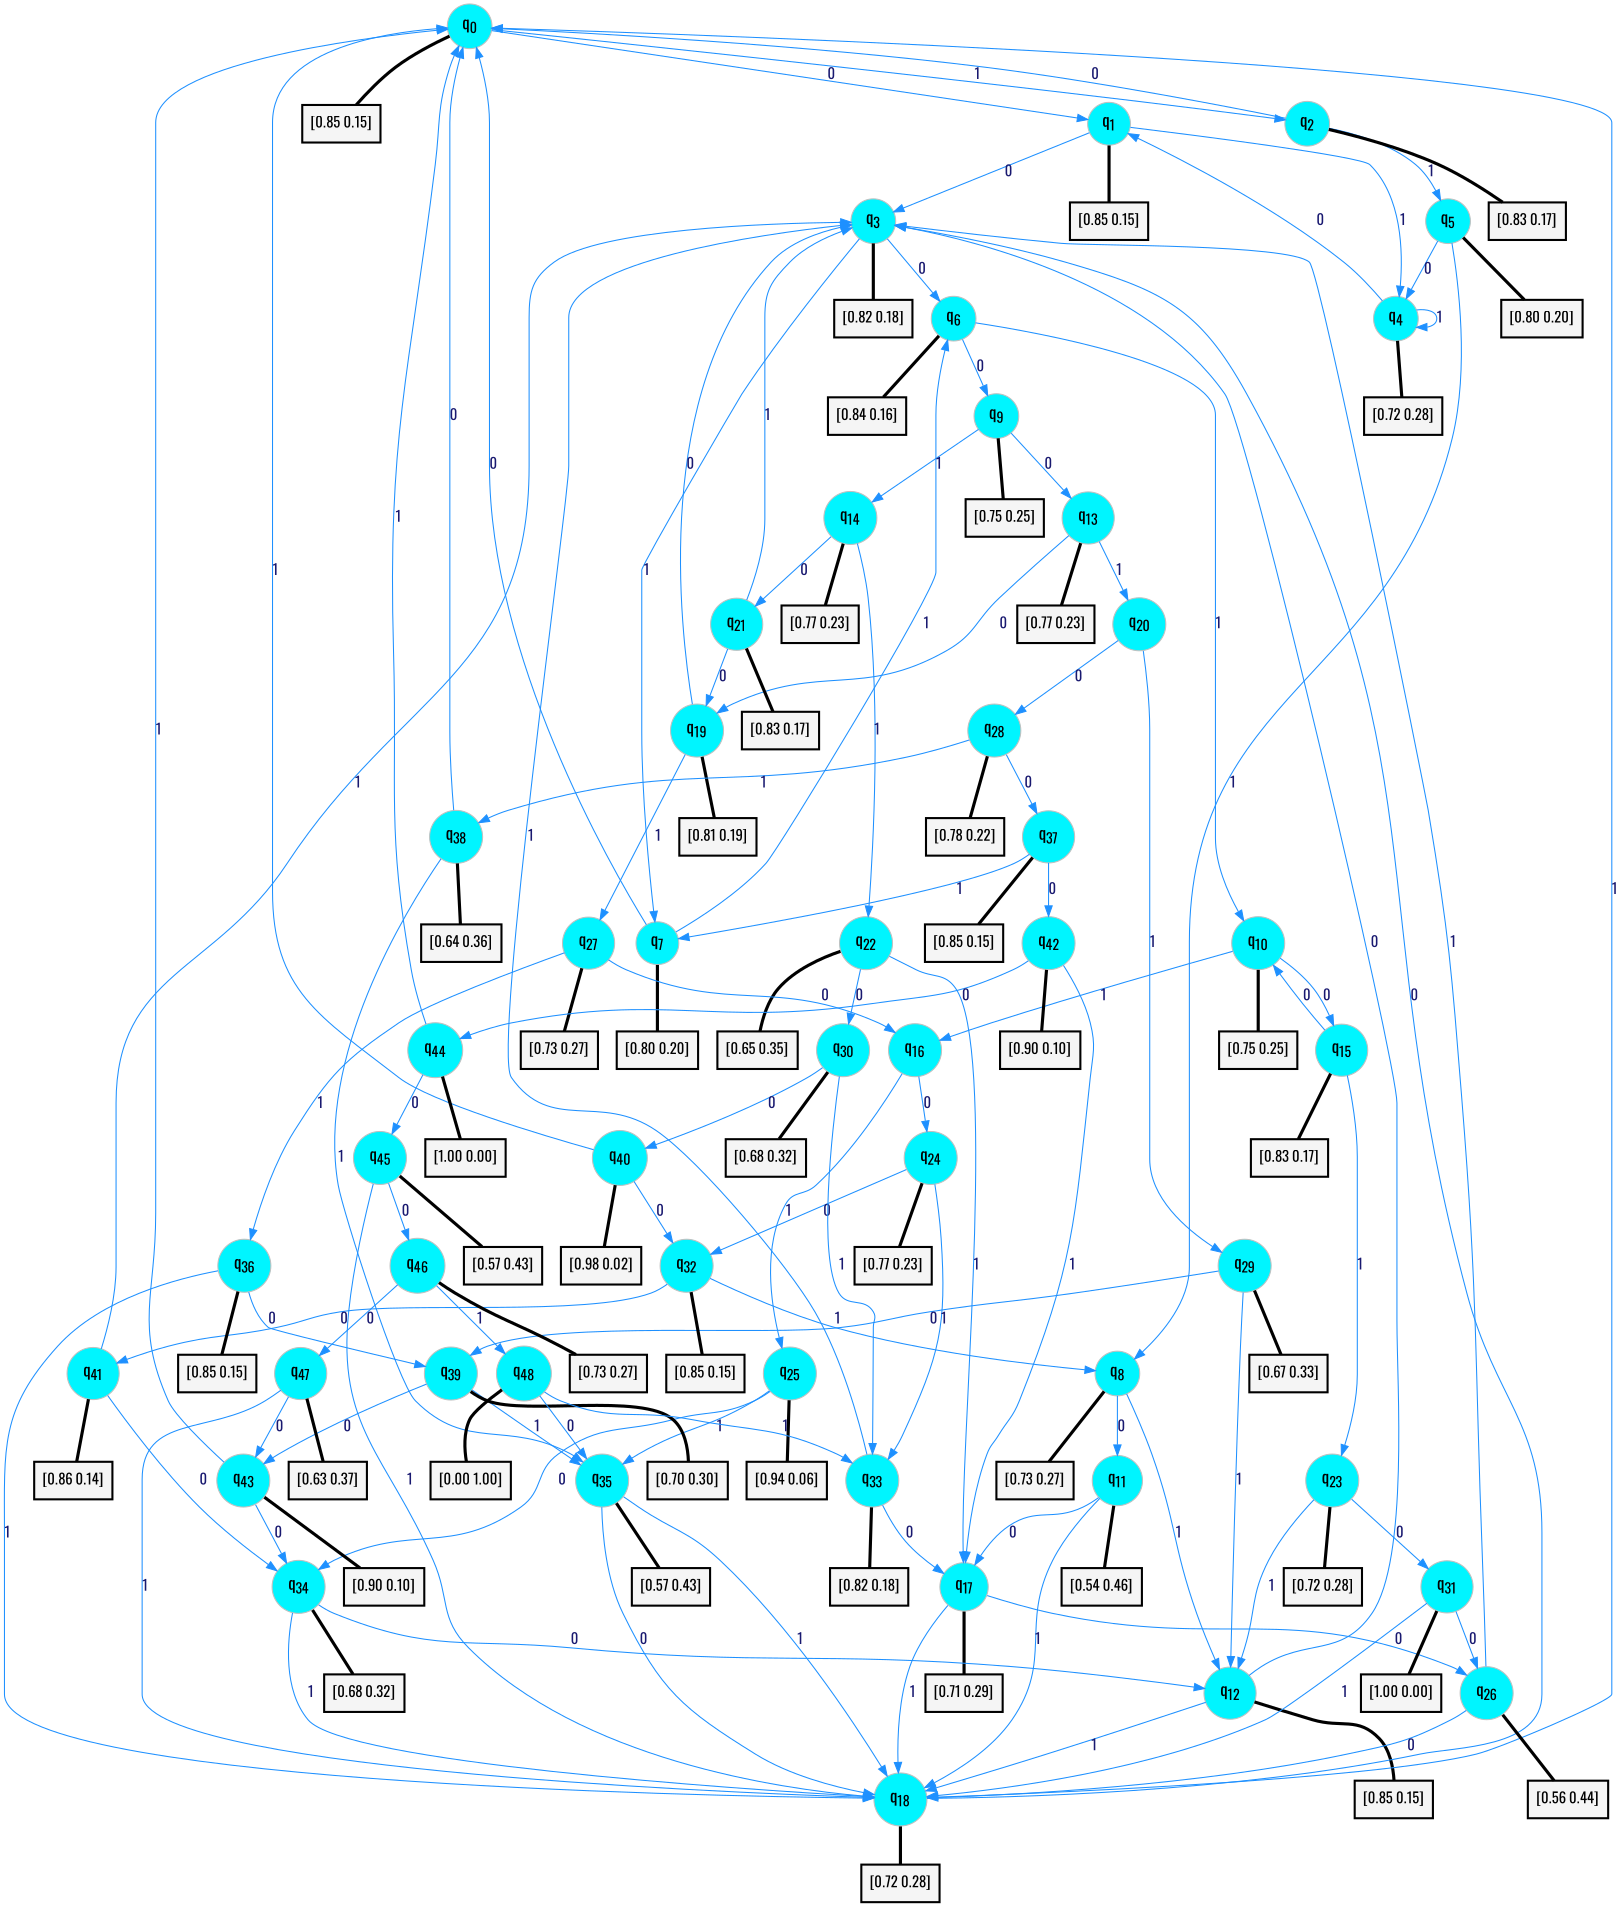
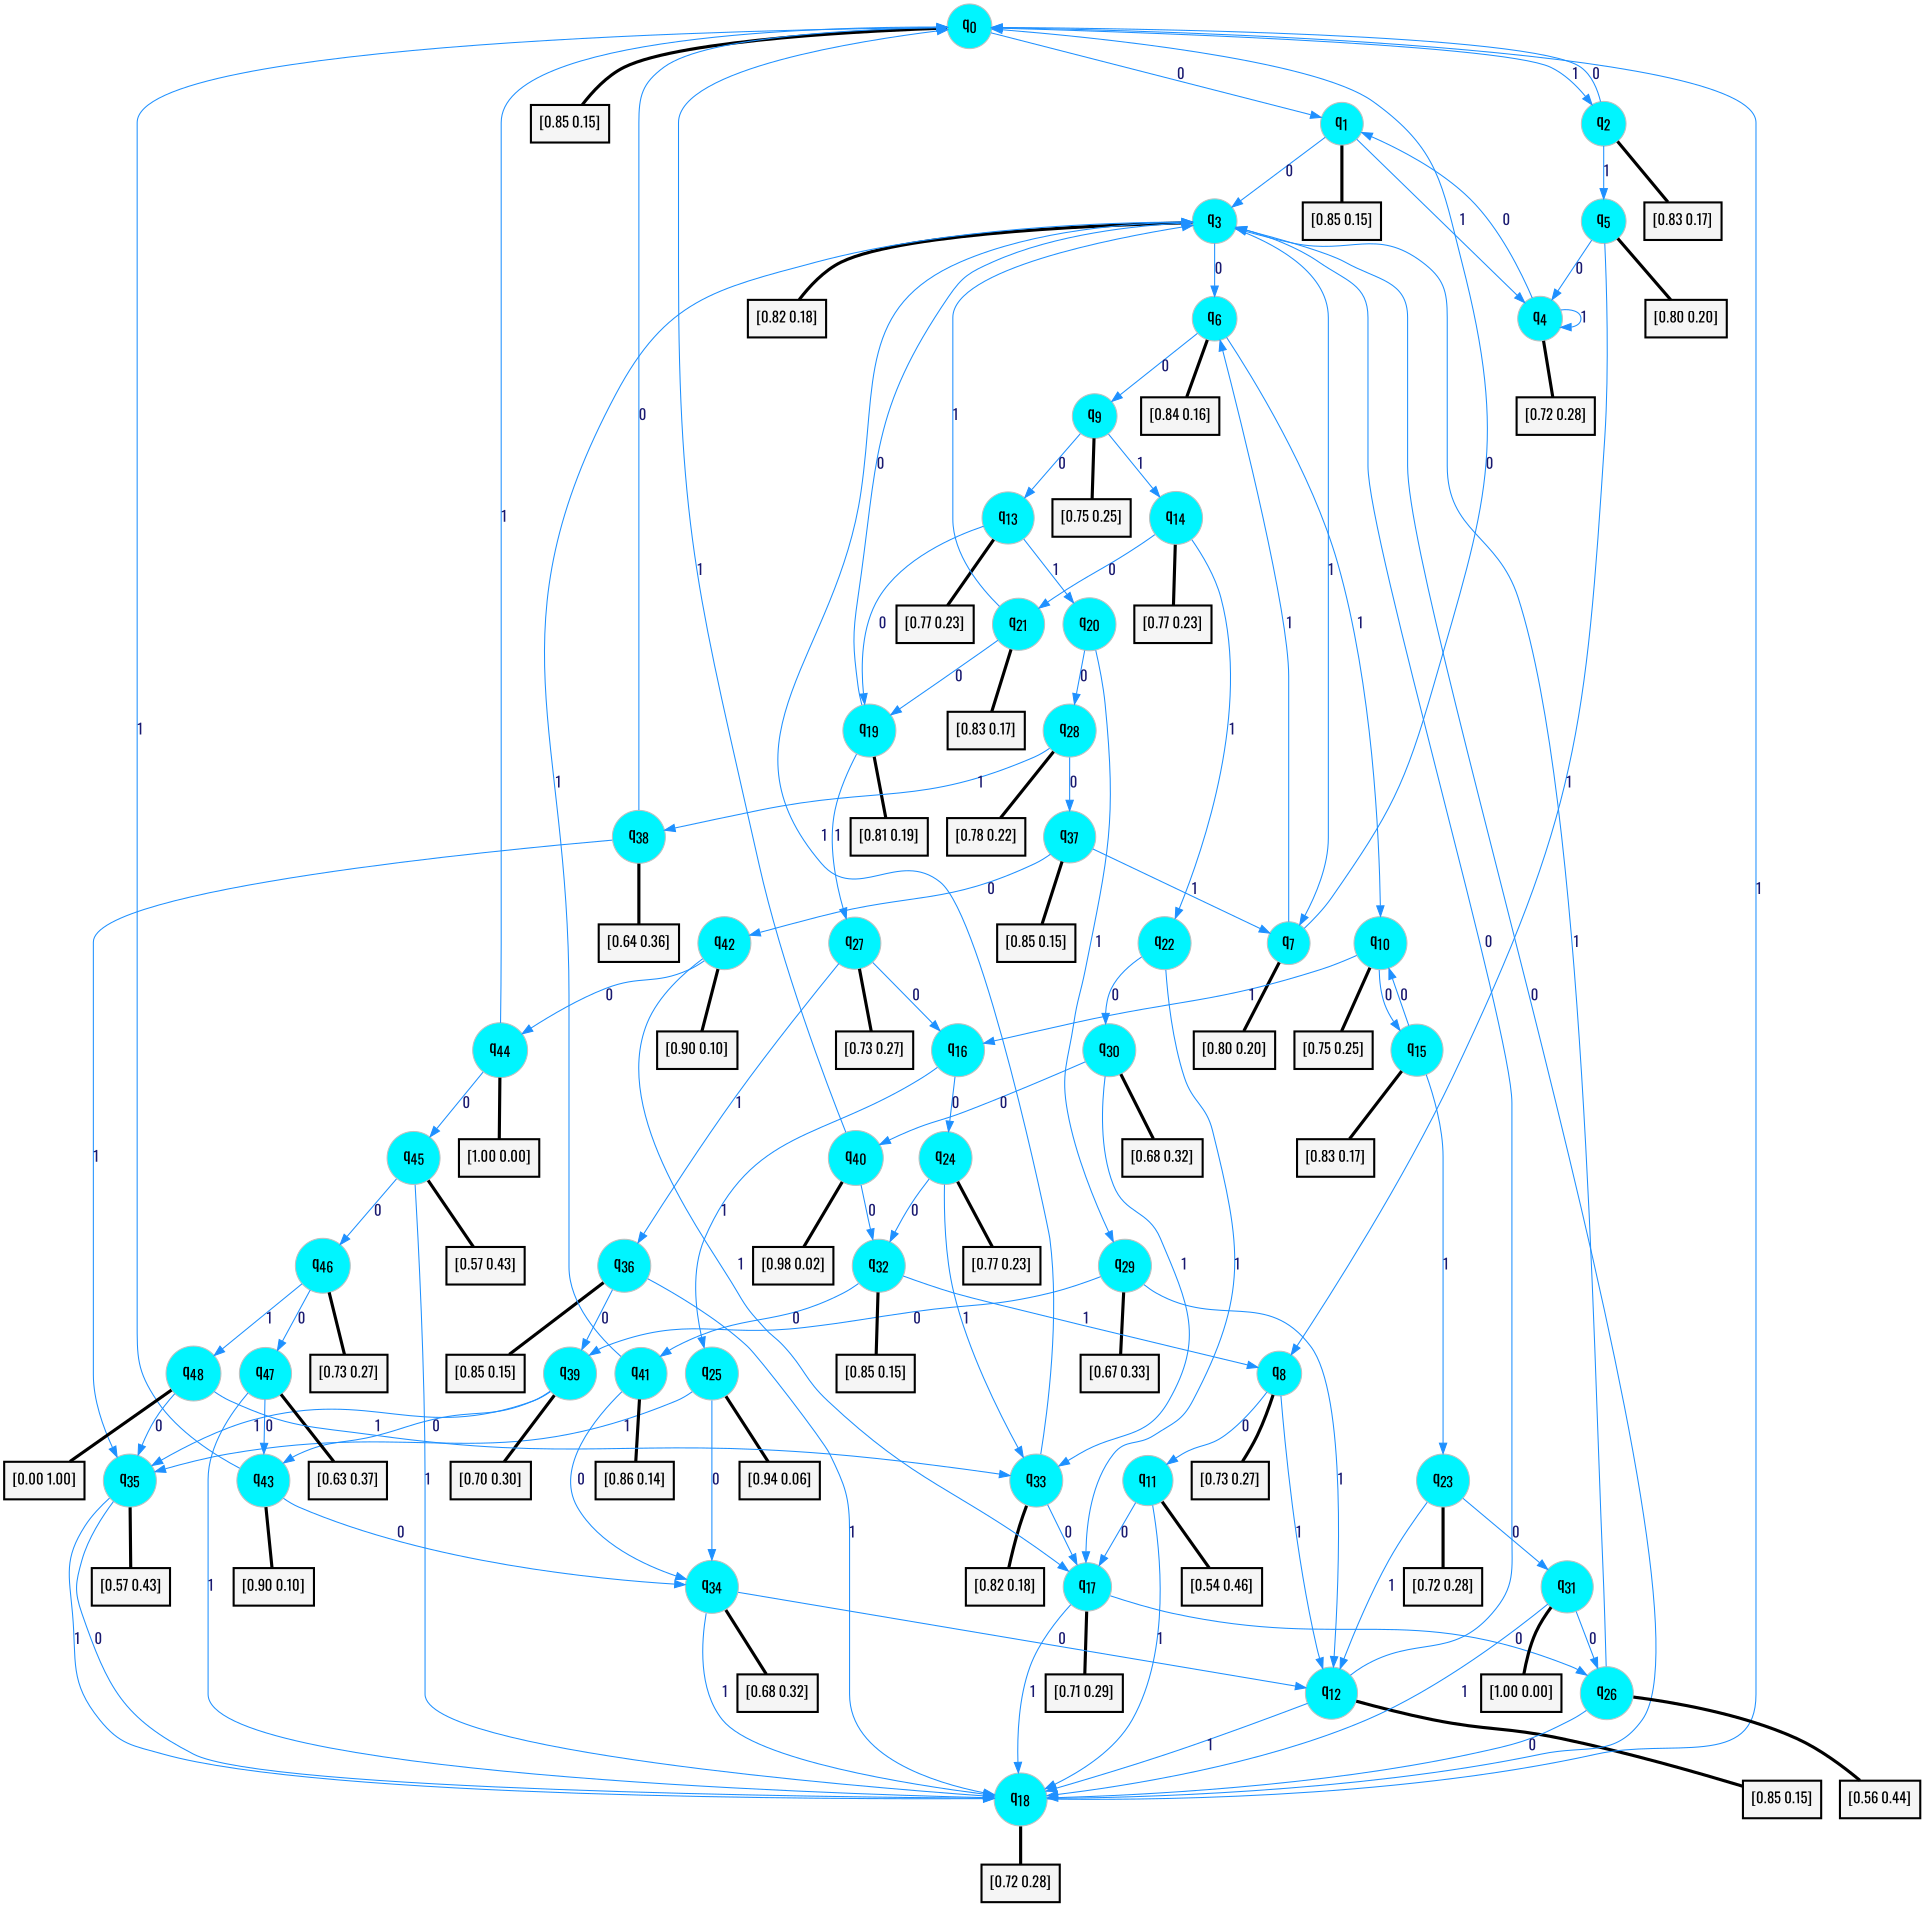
node "[0.65 0.35]": removed
